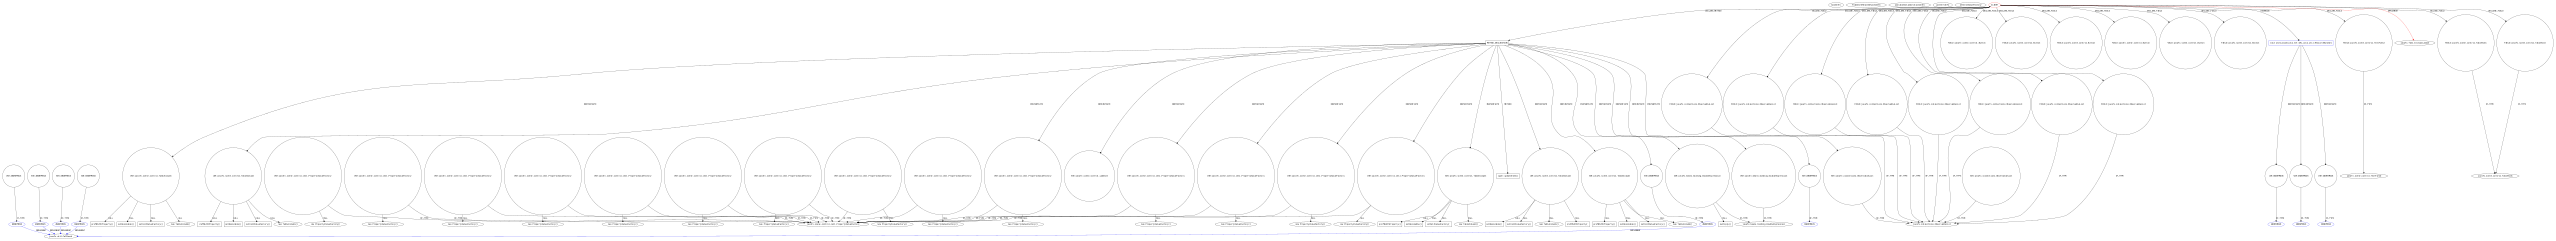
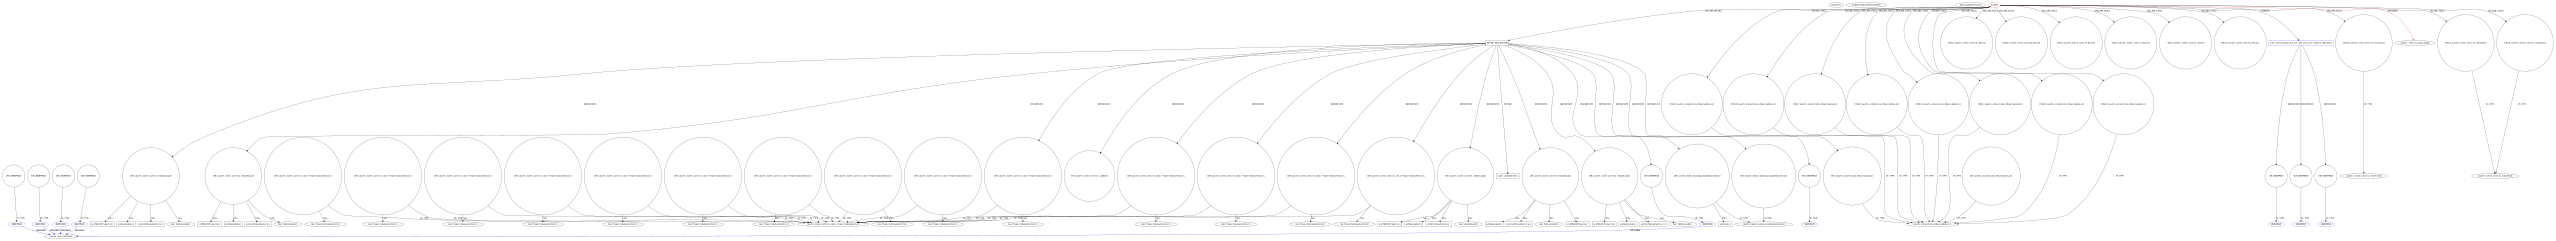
node "possibleCollaborationsInfo": removed
node "patternInfo": removed
